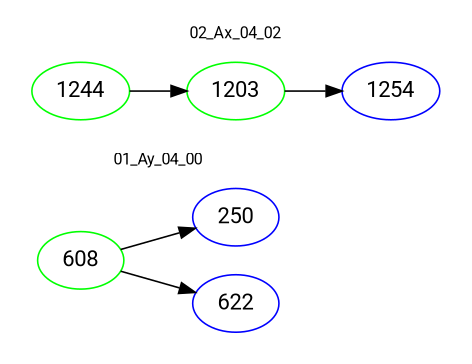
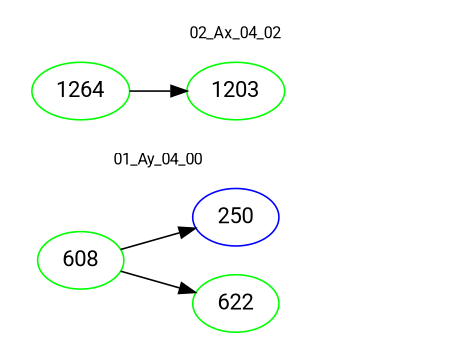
node "1244": label "1244" -> "1264"
node "1254": removed
node "622": color blue -> green
